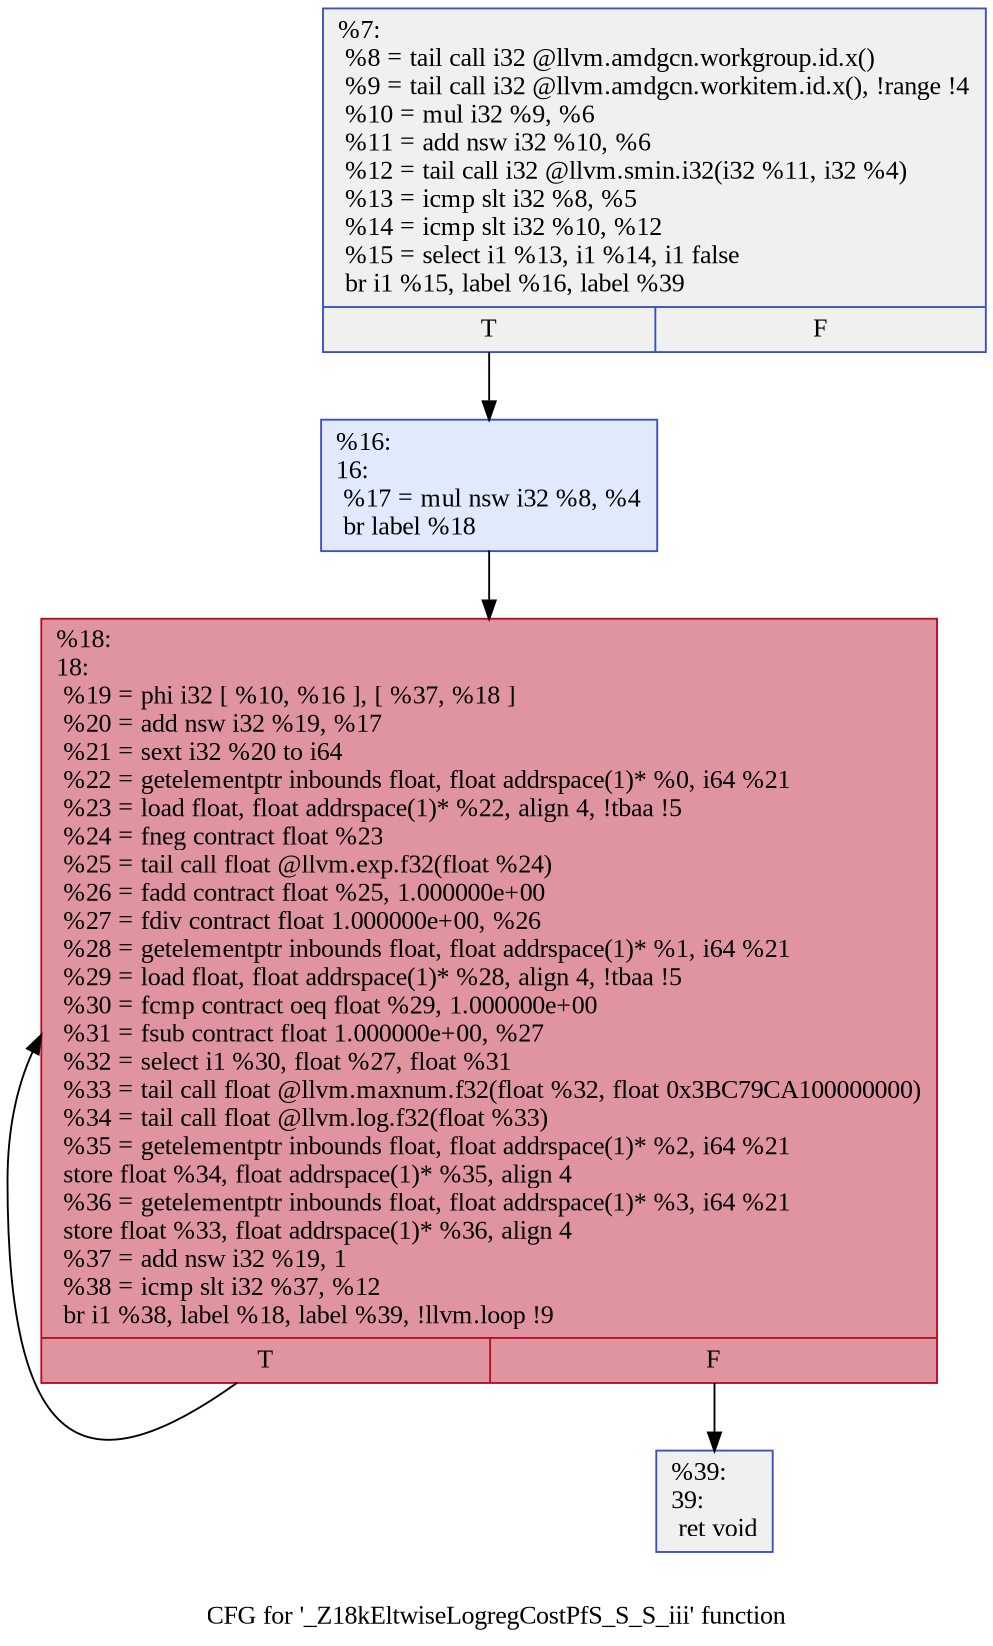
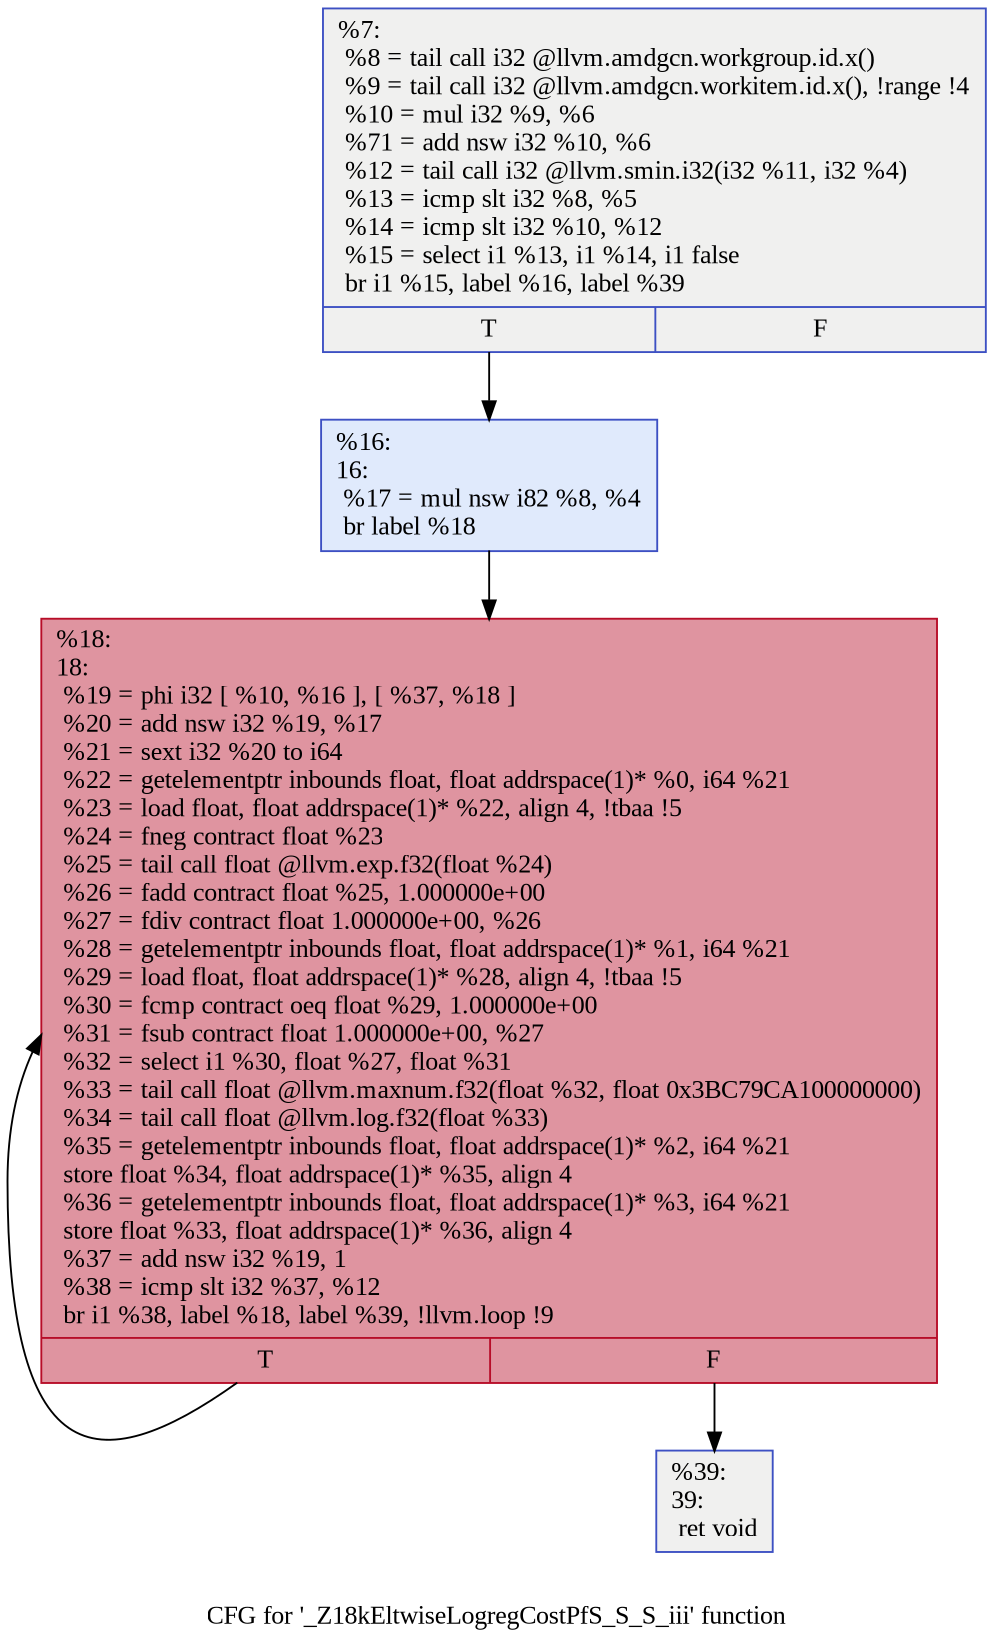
node "%7:": text "%11 = add nsw i32 %10, %6" -> "%71 = add nsw i32 %10, %6"
node "%16:": text "%17 = mul nsw i32 %8, %4" -> "%17 = mul nsw i82 %8, %4"
